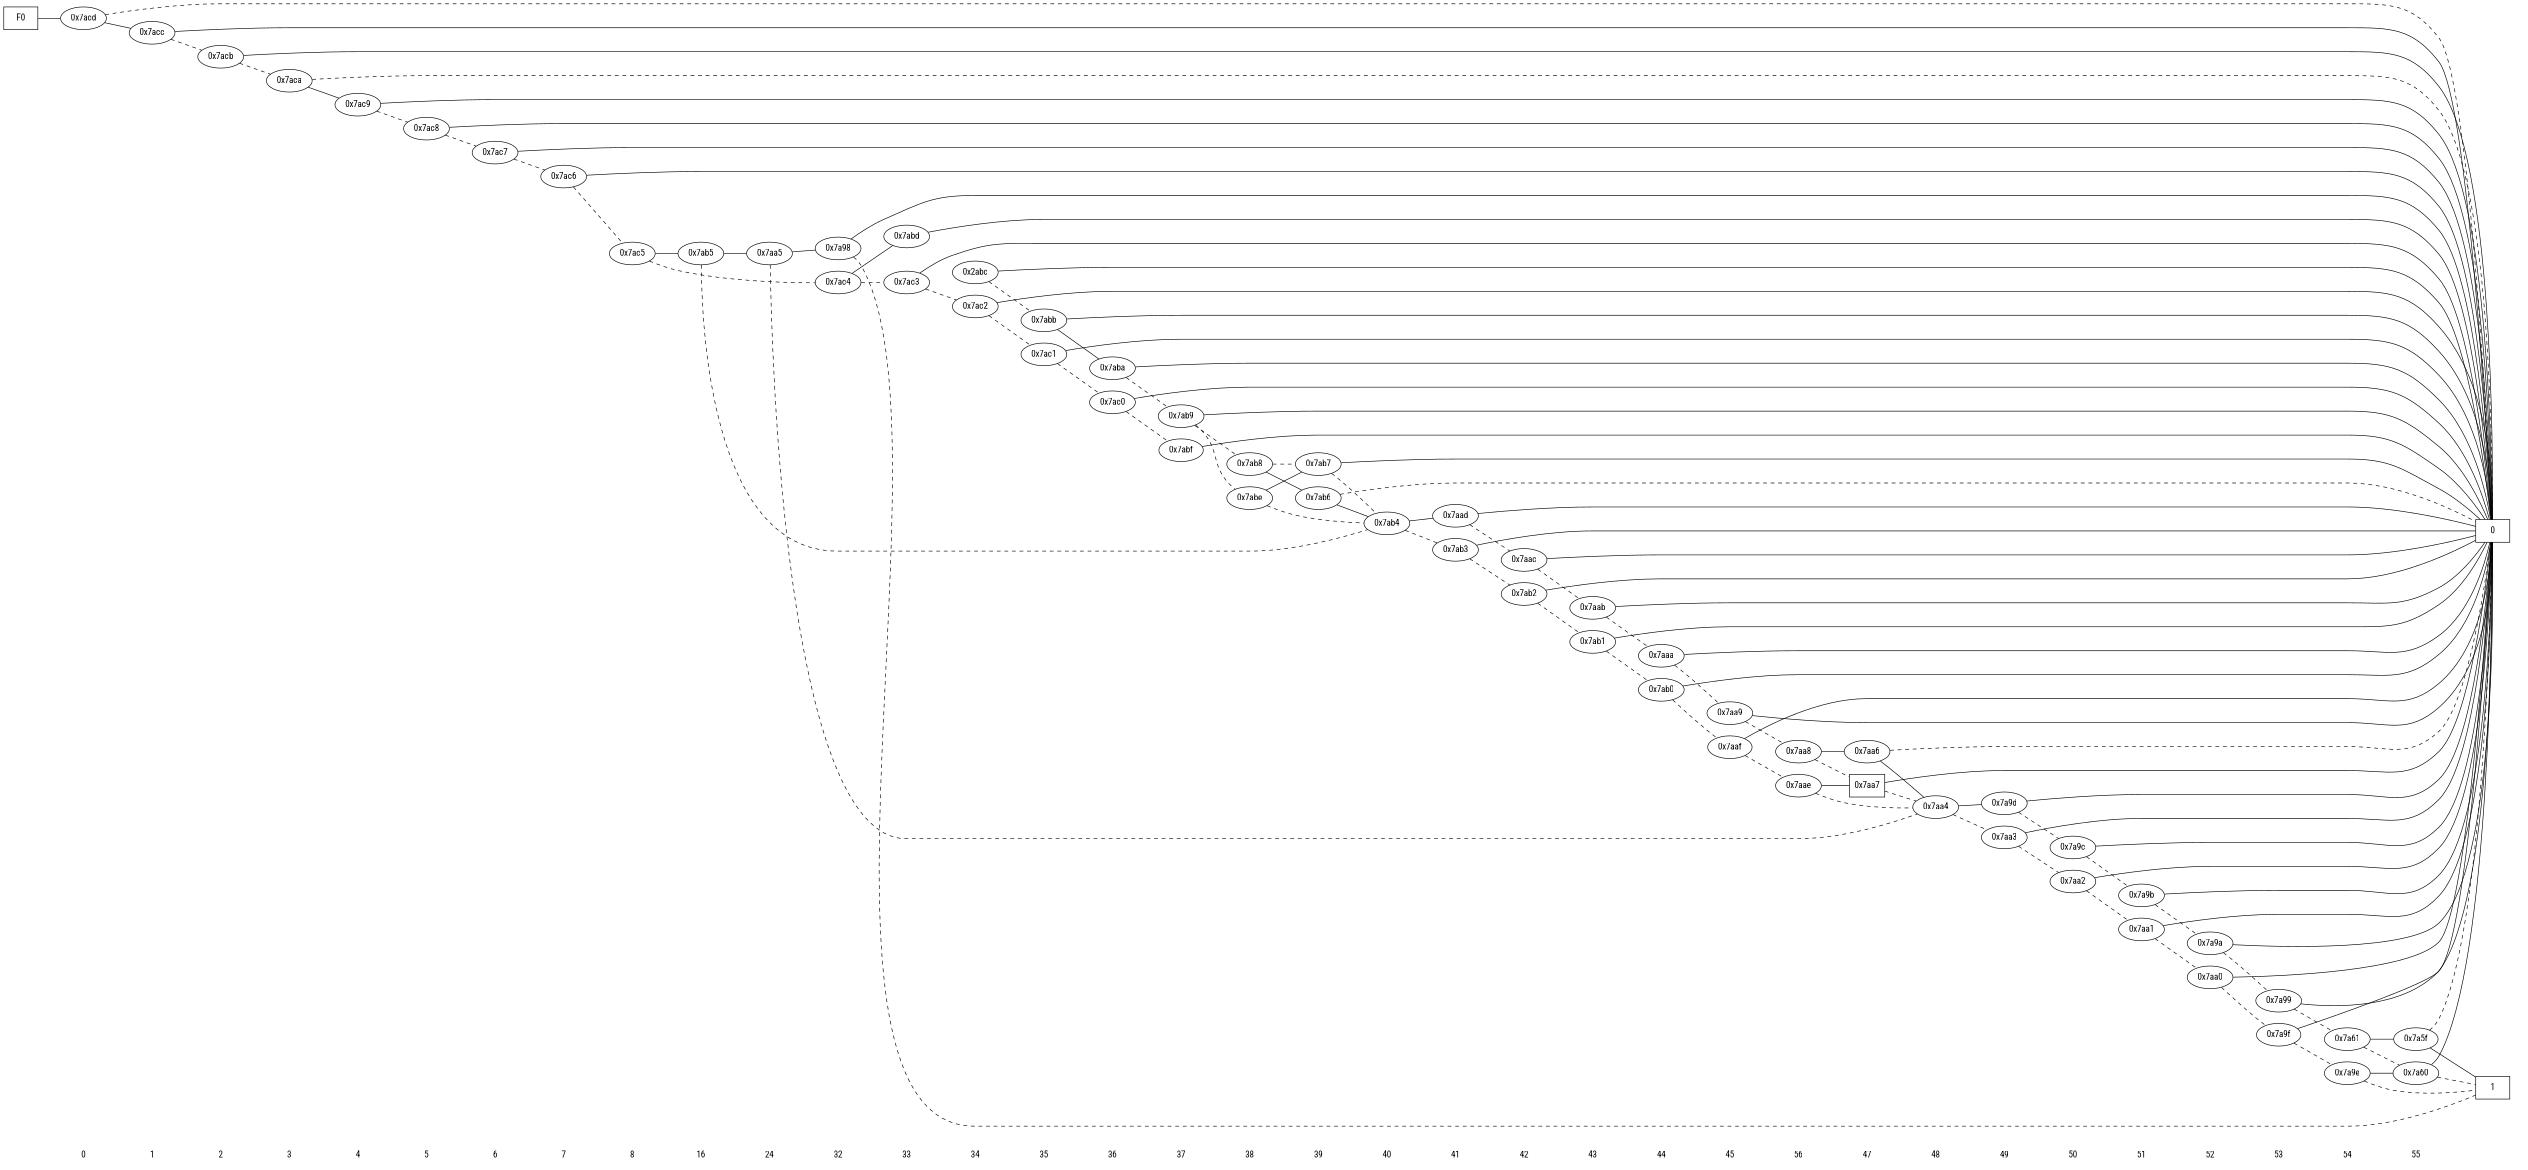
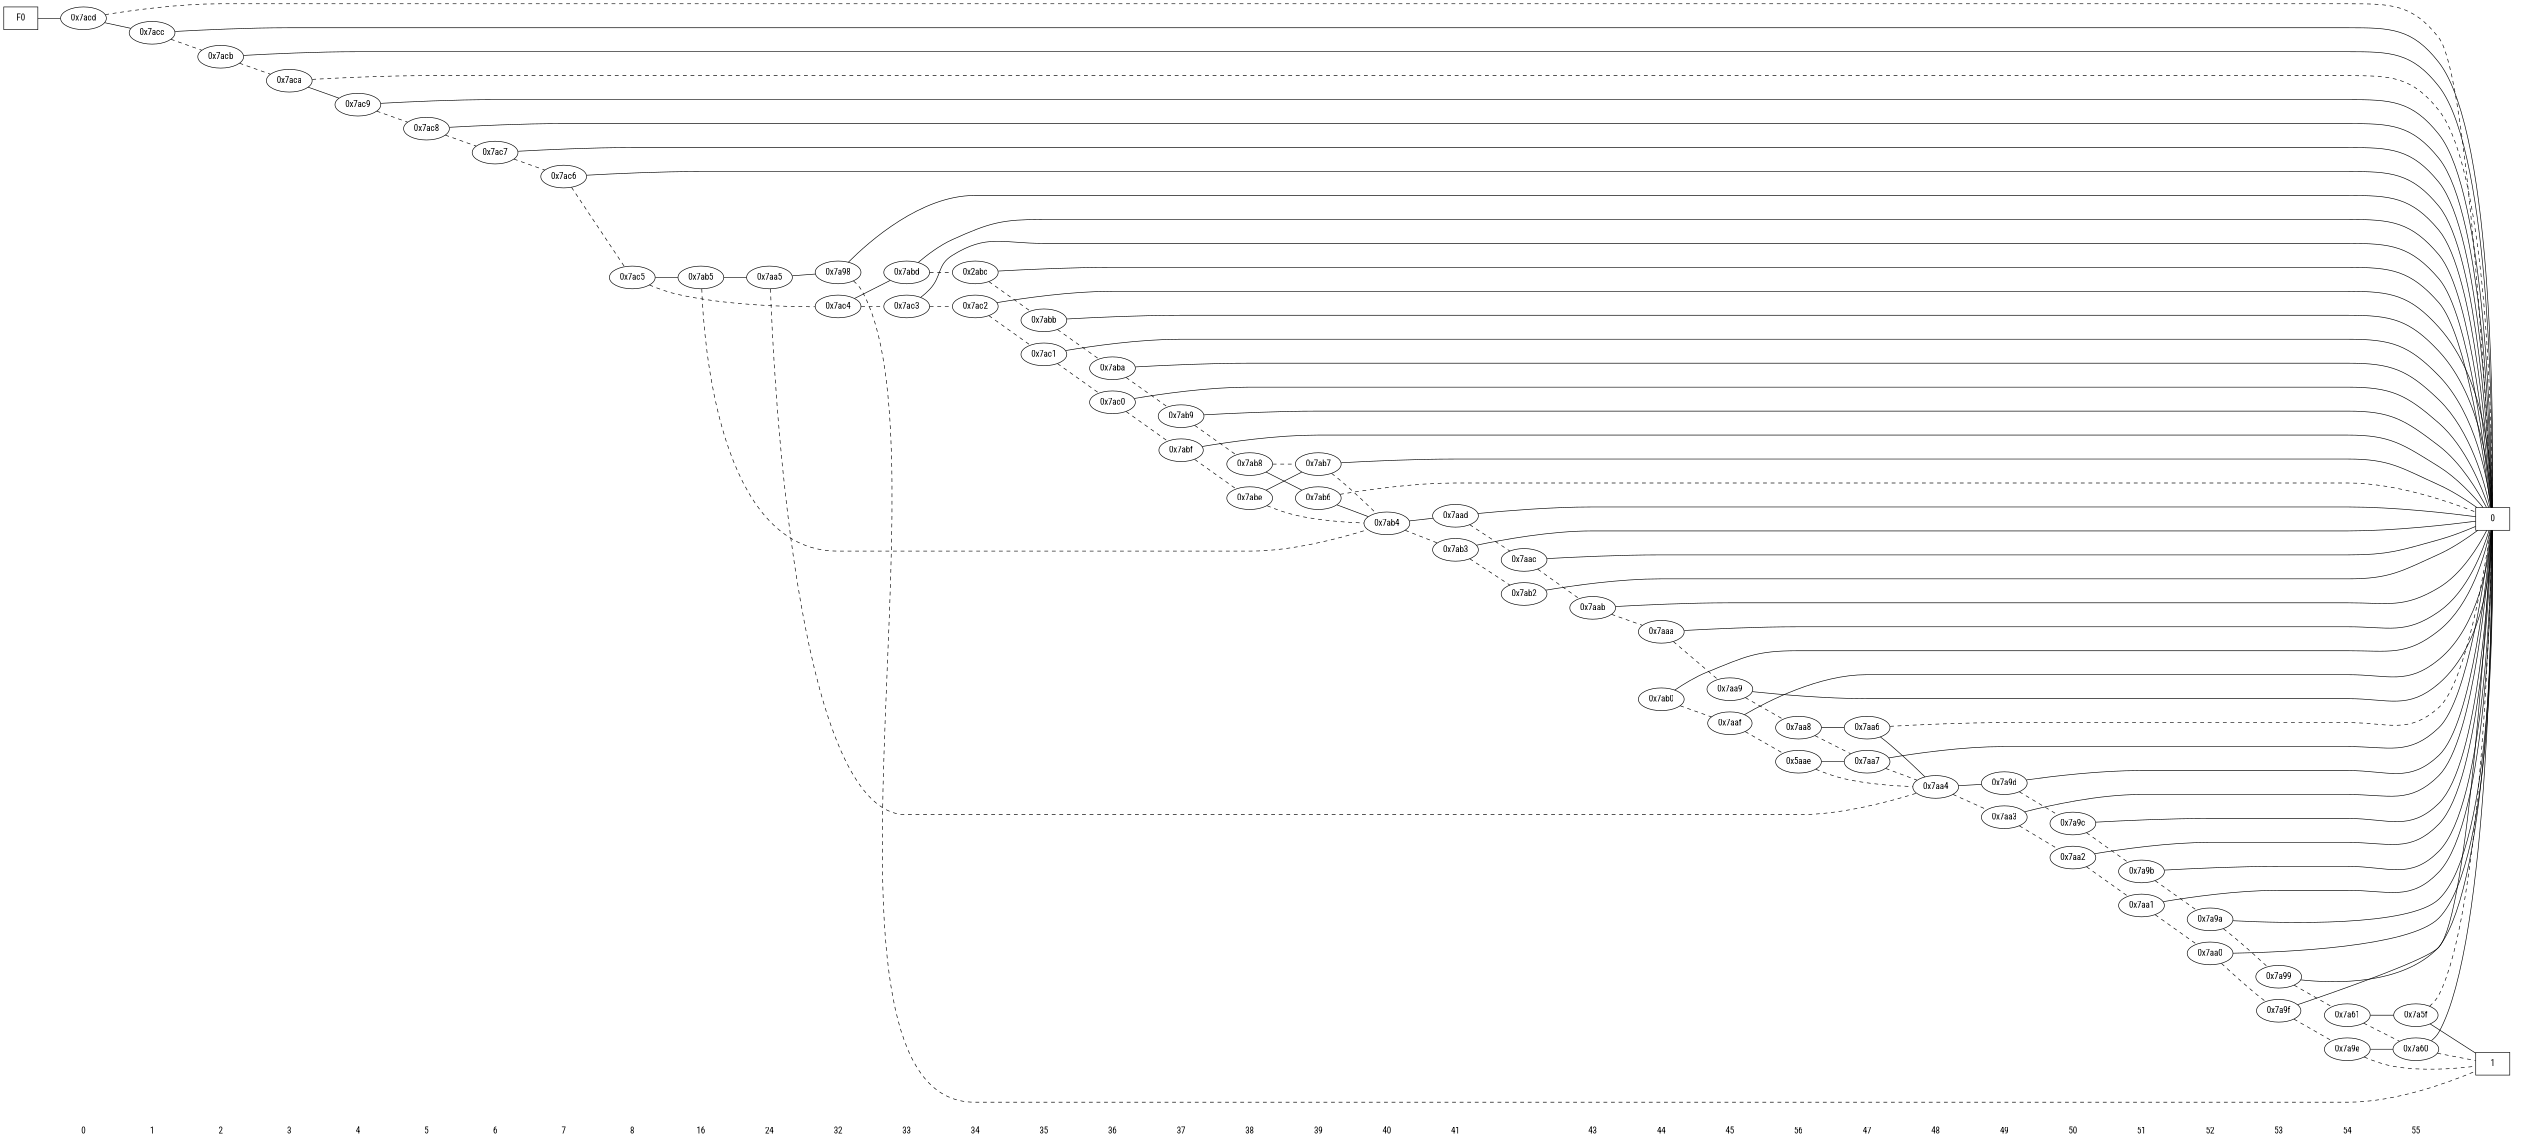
edge "0x7abd" -- "0x2abc": added
edge "0x7abb" -- "0x7aba": style solid -> dashed
edge "0x7ab9" -- "0x7abe": now "0x7abf" -- "0x7abe"
node "0x7ab1": removed
node "0x7aae": label "0x7aae" -> "0x5aae"
node "0x7aa7": shape box -> ellipse
node "42": removed
